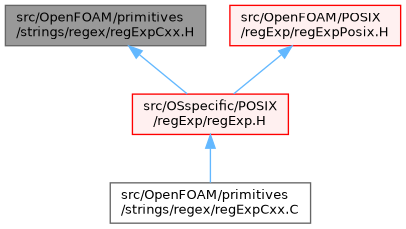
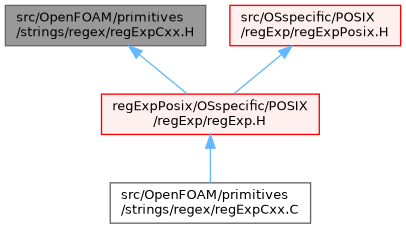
node "src/OpenFOAM/POSIX /regExp/regExpPosix.H": label "src/OpenFOAM/POSIX /regExp/regExpPosix.H" -> "src/OSspecific/POSIX /regExp/regExpPosix.H"
node "src/OSspecific/POSIX /regExp/regExp.H": label "src/OSspecific/POSIX /regExp/regExp.H" -> "regExpPosix/OSspecific/POSIX /regExp/regExp.H"
